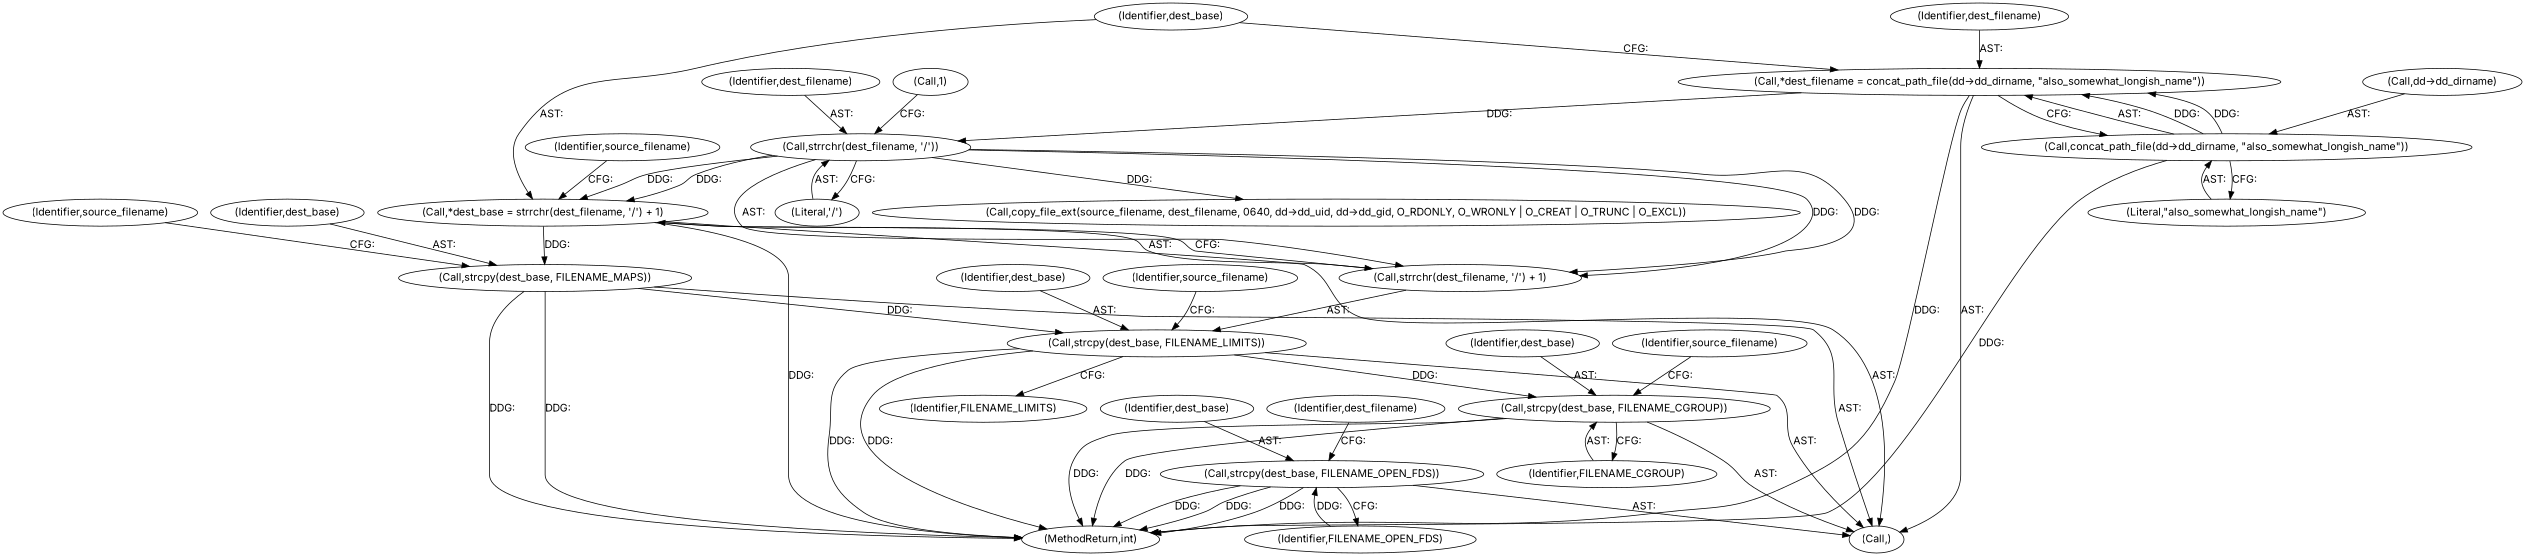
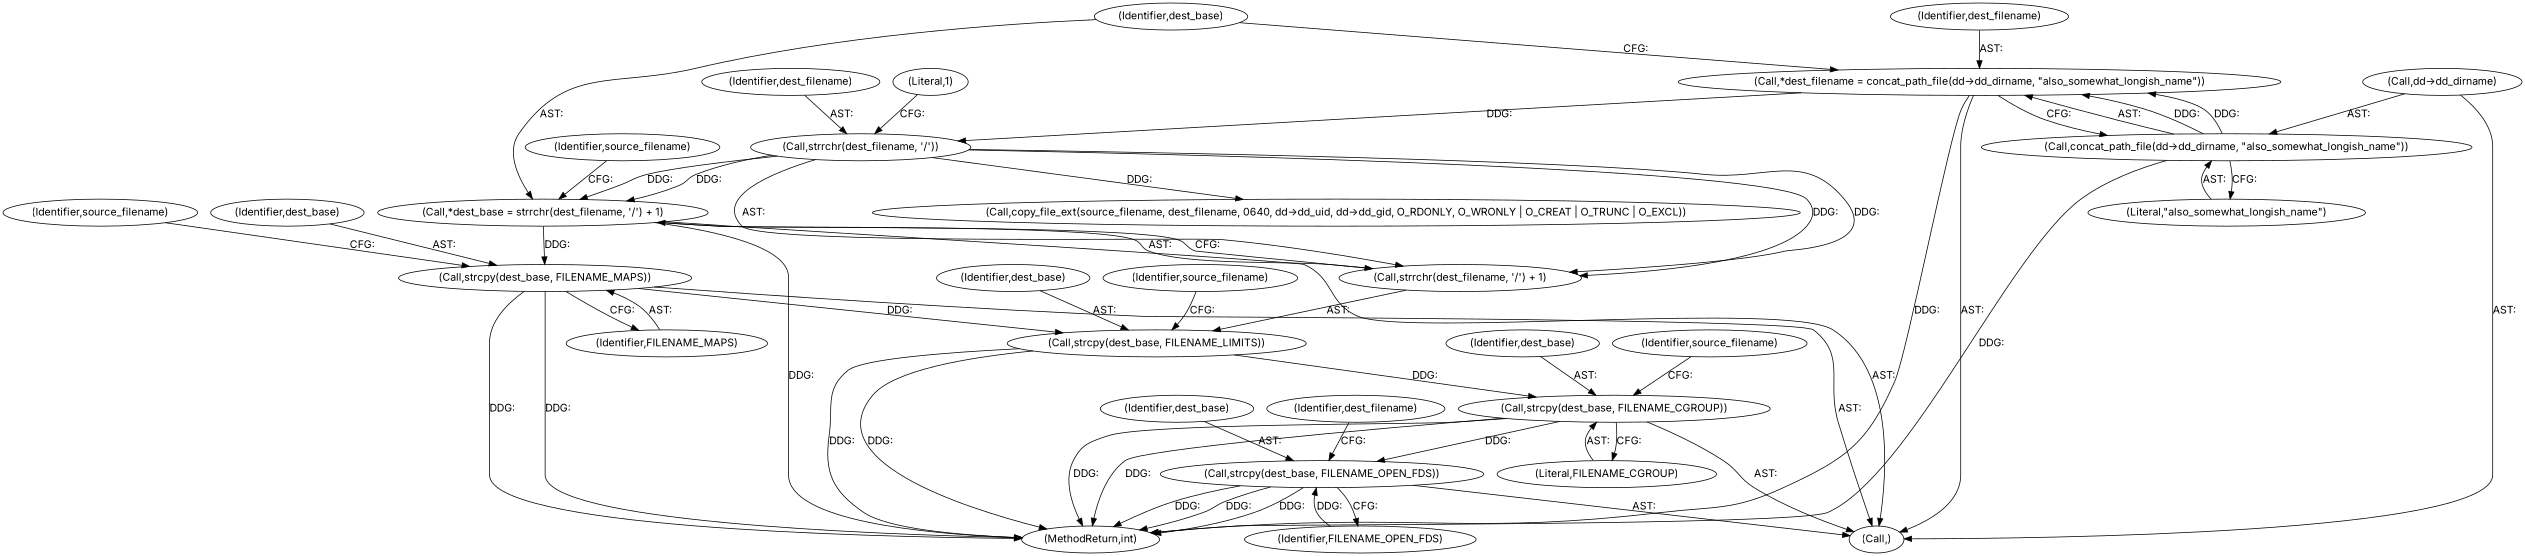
node "(Call,1)": label "(Call,1)" -> "(Literal,1)"
node "(Literal,'/')": removed
node "(Identifier,FILENAME_MAPS)": added
edge "(Call,strcpy(dest_base, FILENAME_LIMITS))" -> "(Call,)": now "(Call,dd->dd_dirname)" -> "(Call,)"
node "(Identifier,FILENAME_LIMITS)": removed
edge "(Call,strcpy(dest_base, FILENAME_CGROUP))" -> "(Call,strcpy(dest_base, FILENAME_OPEN_FDS))": added, label "DDG:"
node "(Identifier,FILENAME_CGROUP)": label "(Identifier,FILENAME_CGROUP)" -> "(Literal,FILENAME_CGROUP)"
